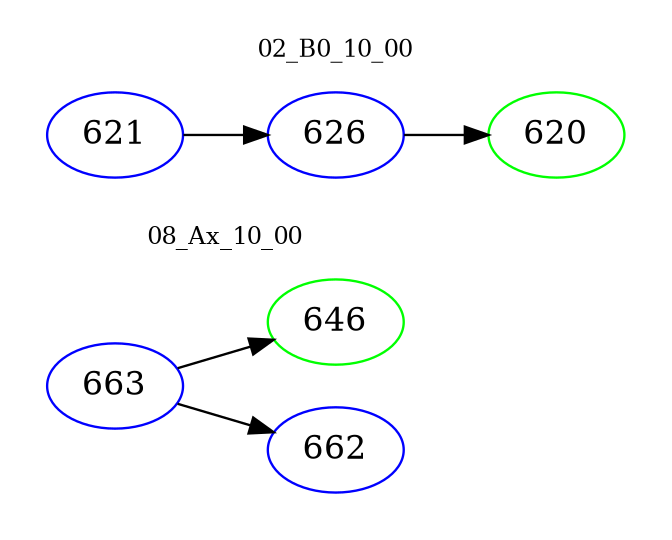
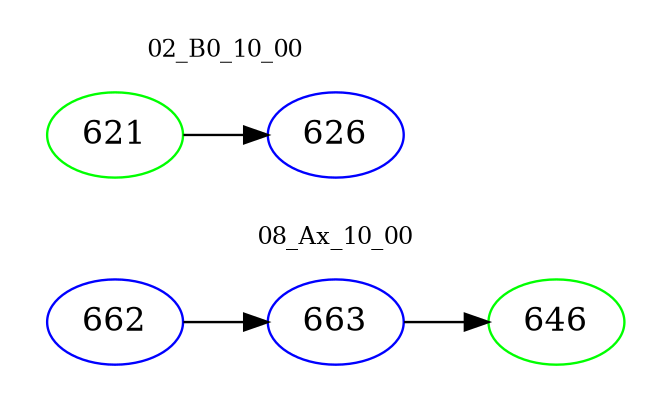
node "621": color blue -> green
node "620": removed
edge "663" -> "662": reversed
